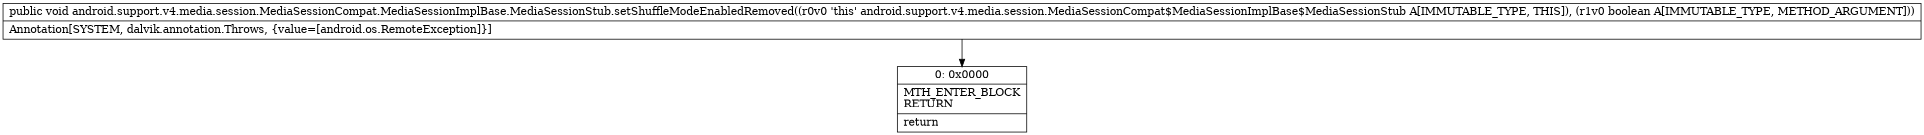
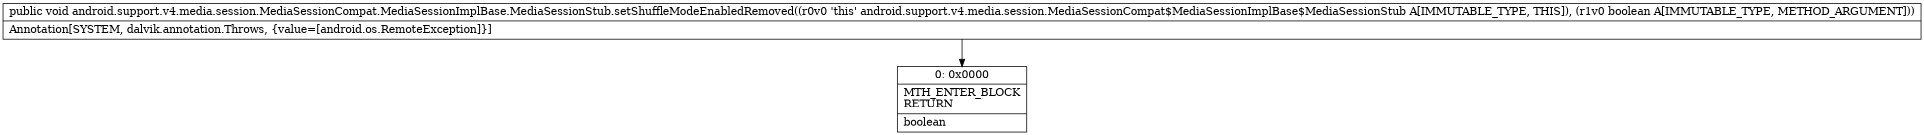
node "0: 0x0000": text "return" -> "boolean"
